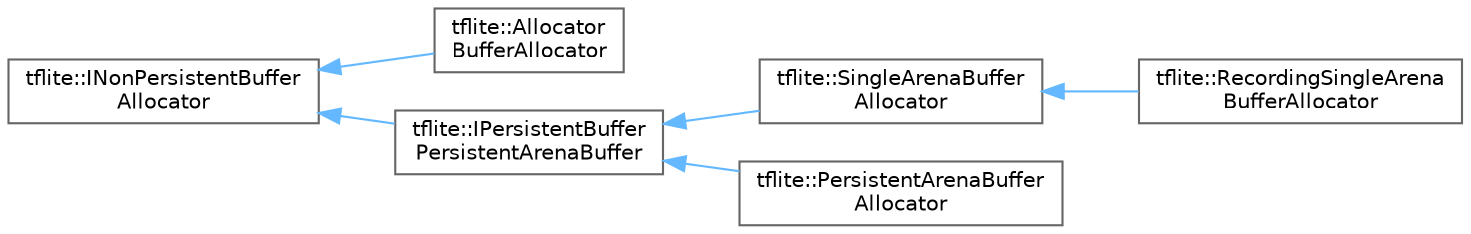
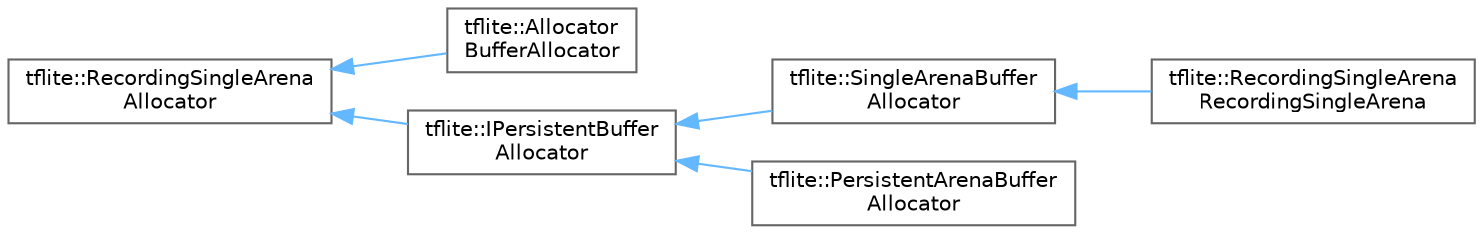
node "tflite::INonPersistentBuffer Allocator": label "tflite::INonPersistentBuffer Allocator" -> "tflite::RecordingSingleArena Allocator"
node "tflite::RecordingSingleArena BufferAllocator": label "tflite::RecordingSingleArena BufferAllocator" -> "tflite::RecordingSingleArena RecordingSingleArena"
node "tflite::IPersistentBuffer PersistentArenaBuffer": label "tflite::IPersistentBuffer PersistentArenaBuffer" -> "tflite::IPersistentBuffer Allocator"
